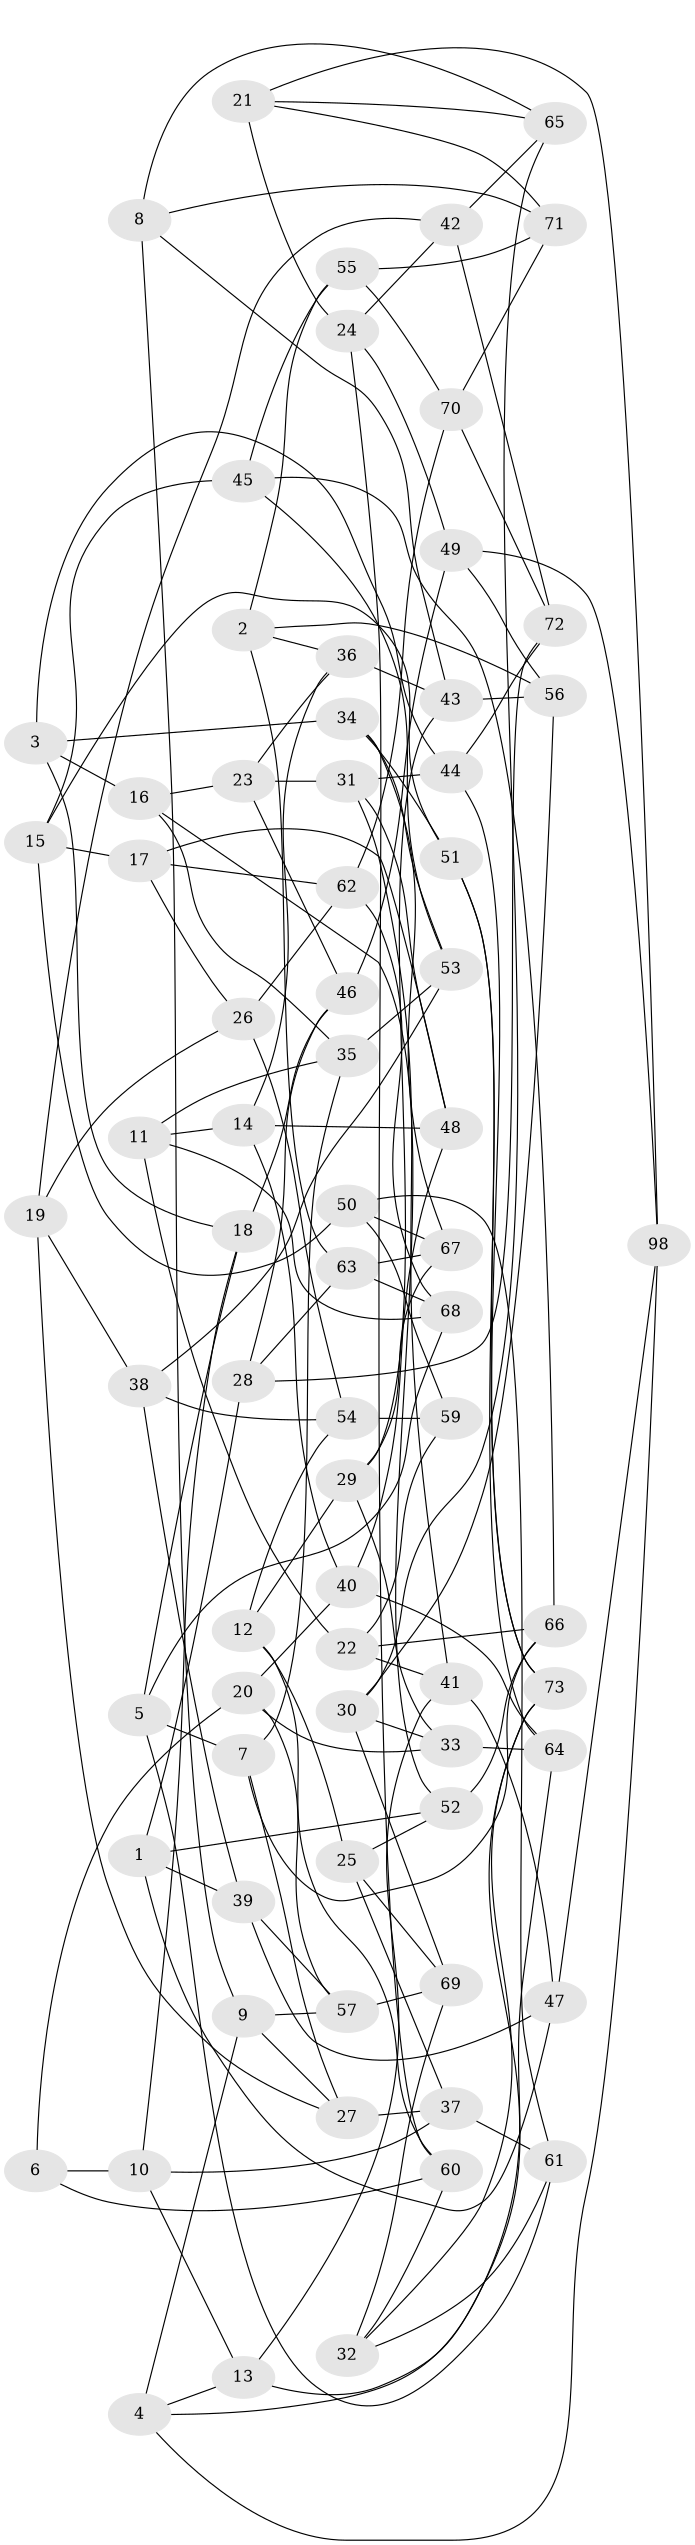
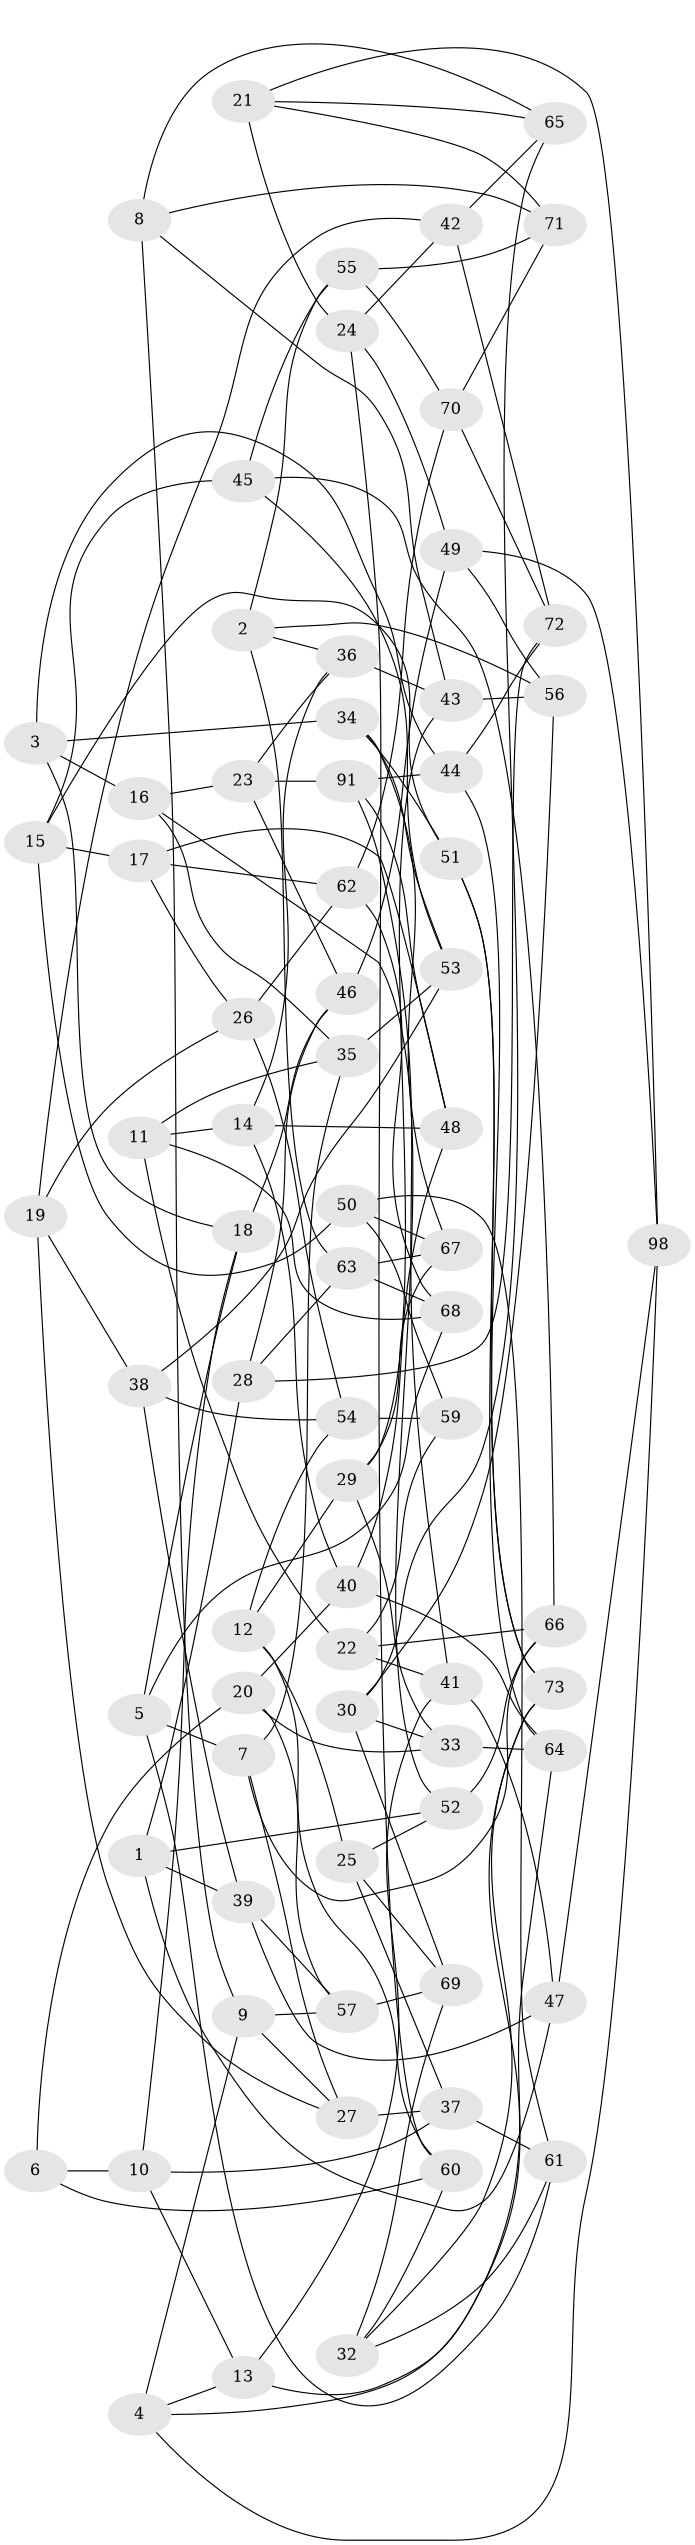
node "31": label "31" -> "91"
